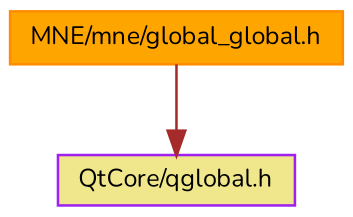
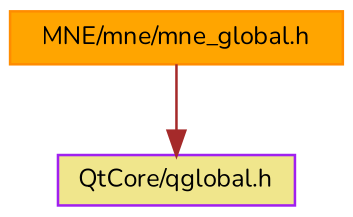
node "MNE/mne/global_global.h": label "MNE/mne/global_global.h" -> "MNE/mne/mne_global.h"
